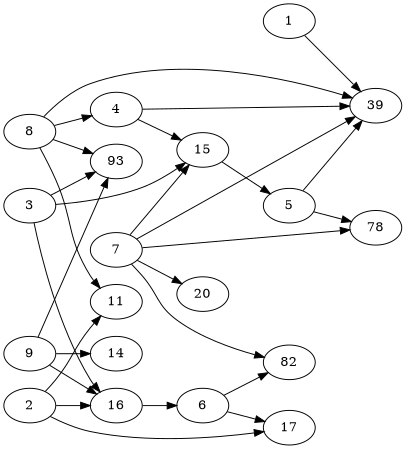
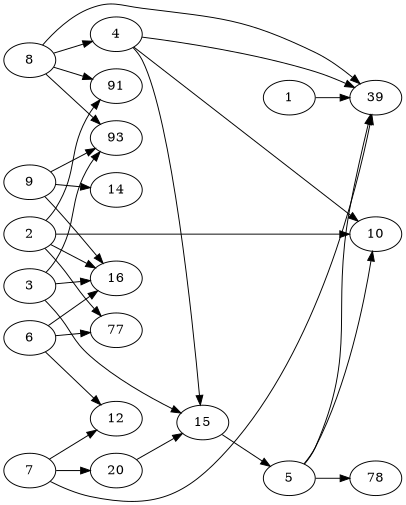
edge "7" -> "15": now "20" -> "15"
node "10": added
edge "7" -> "78": removed
node "11": label "11" -> "91"
node "82": label "82" -> "12"
edge "16" -> "6": reversed
node "17": label "17" -> "77"
